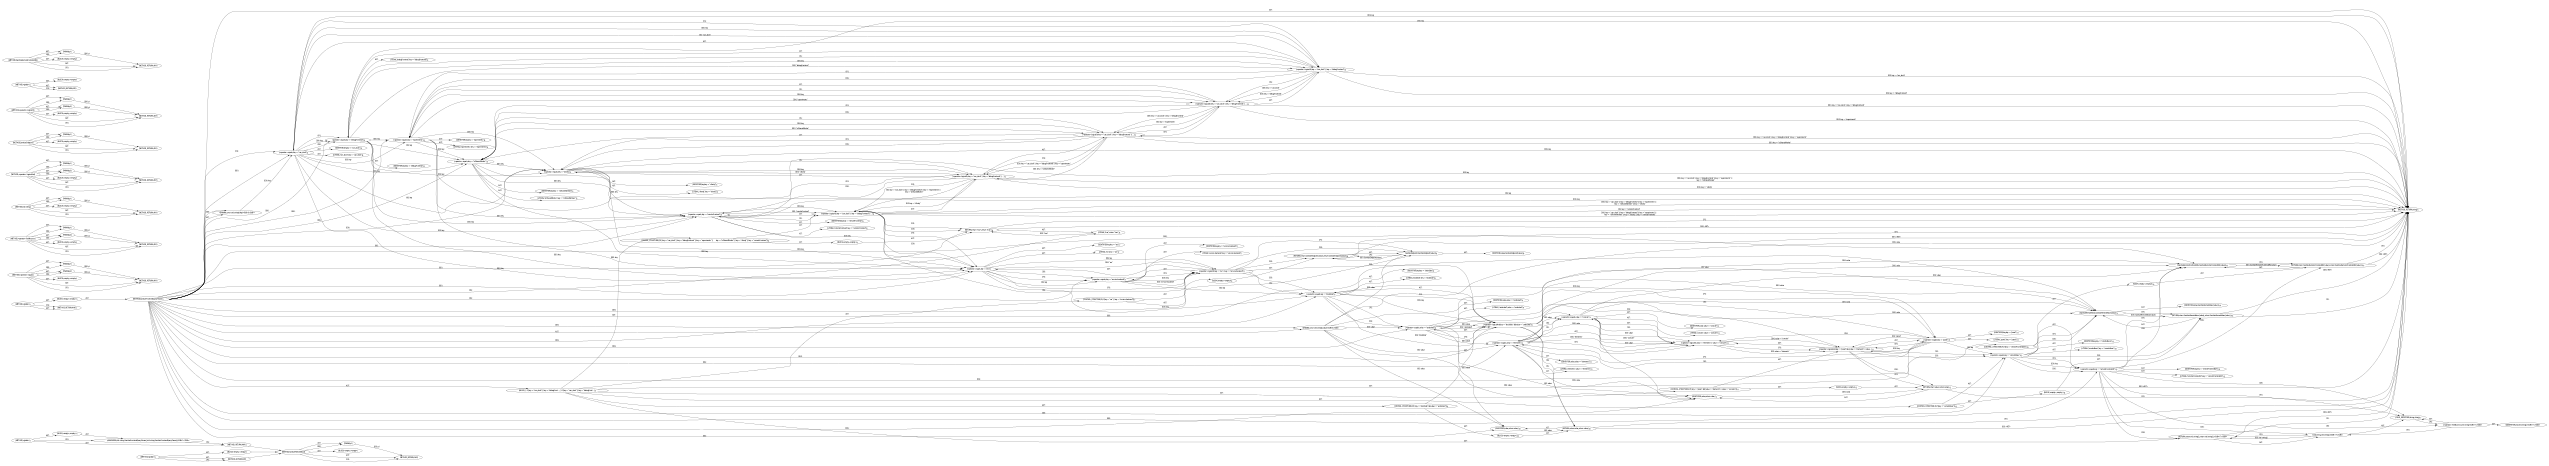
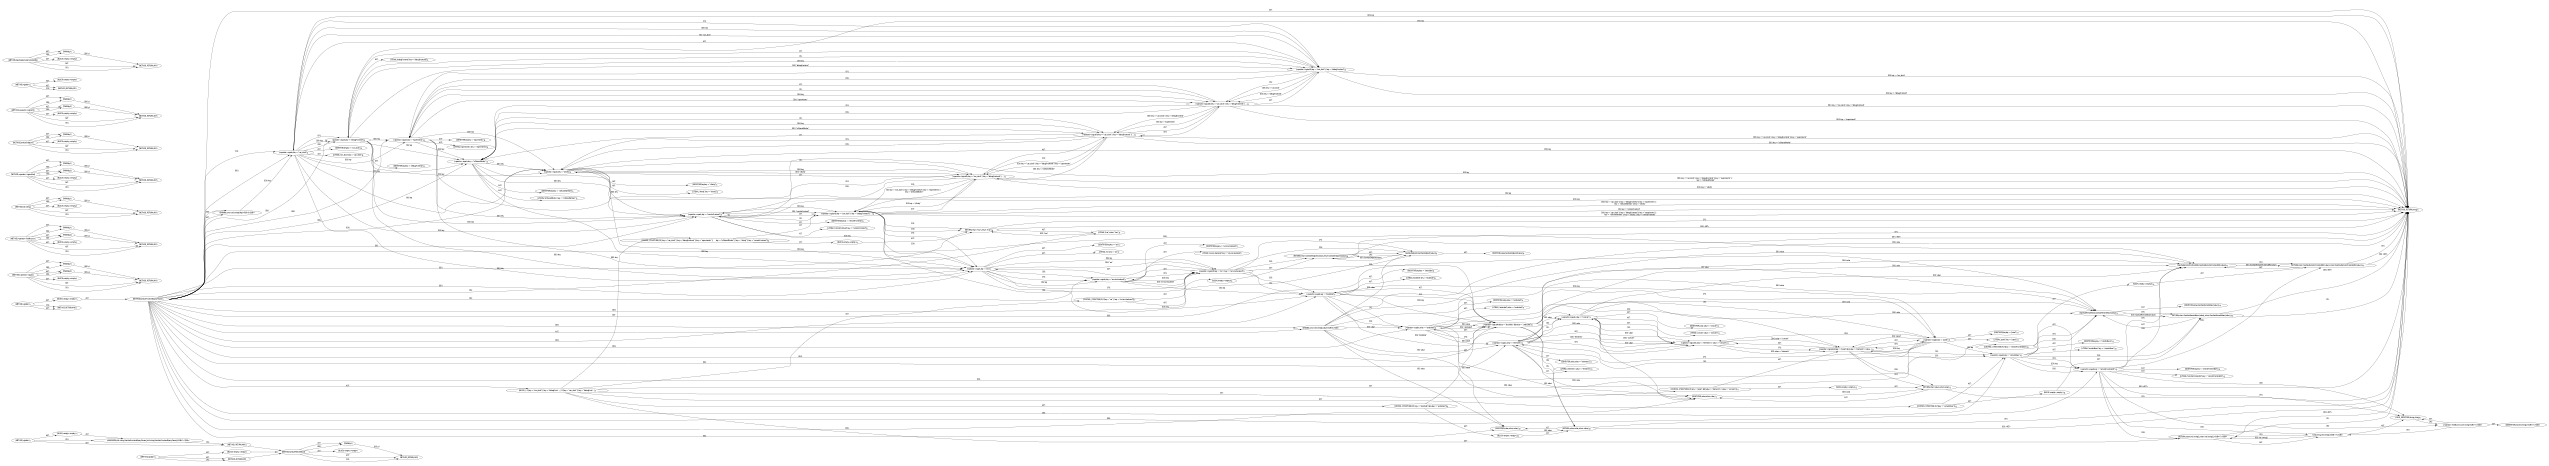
edge "<(PARAM,const std::string& value)<SUB>3</SUB>>" -> "(SanitizeRemoteFrontendURL,SanitizeRemoteFrontendURL(value))": added, label "DDG: value"
